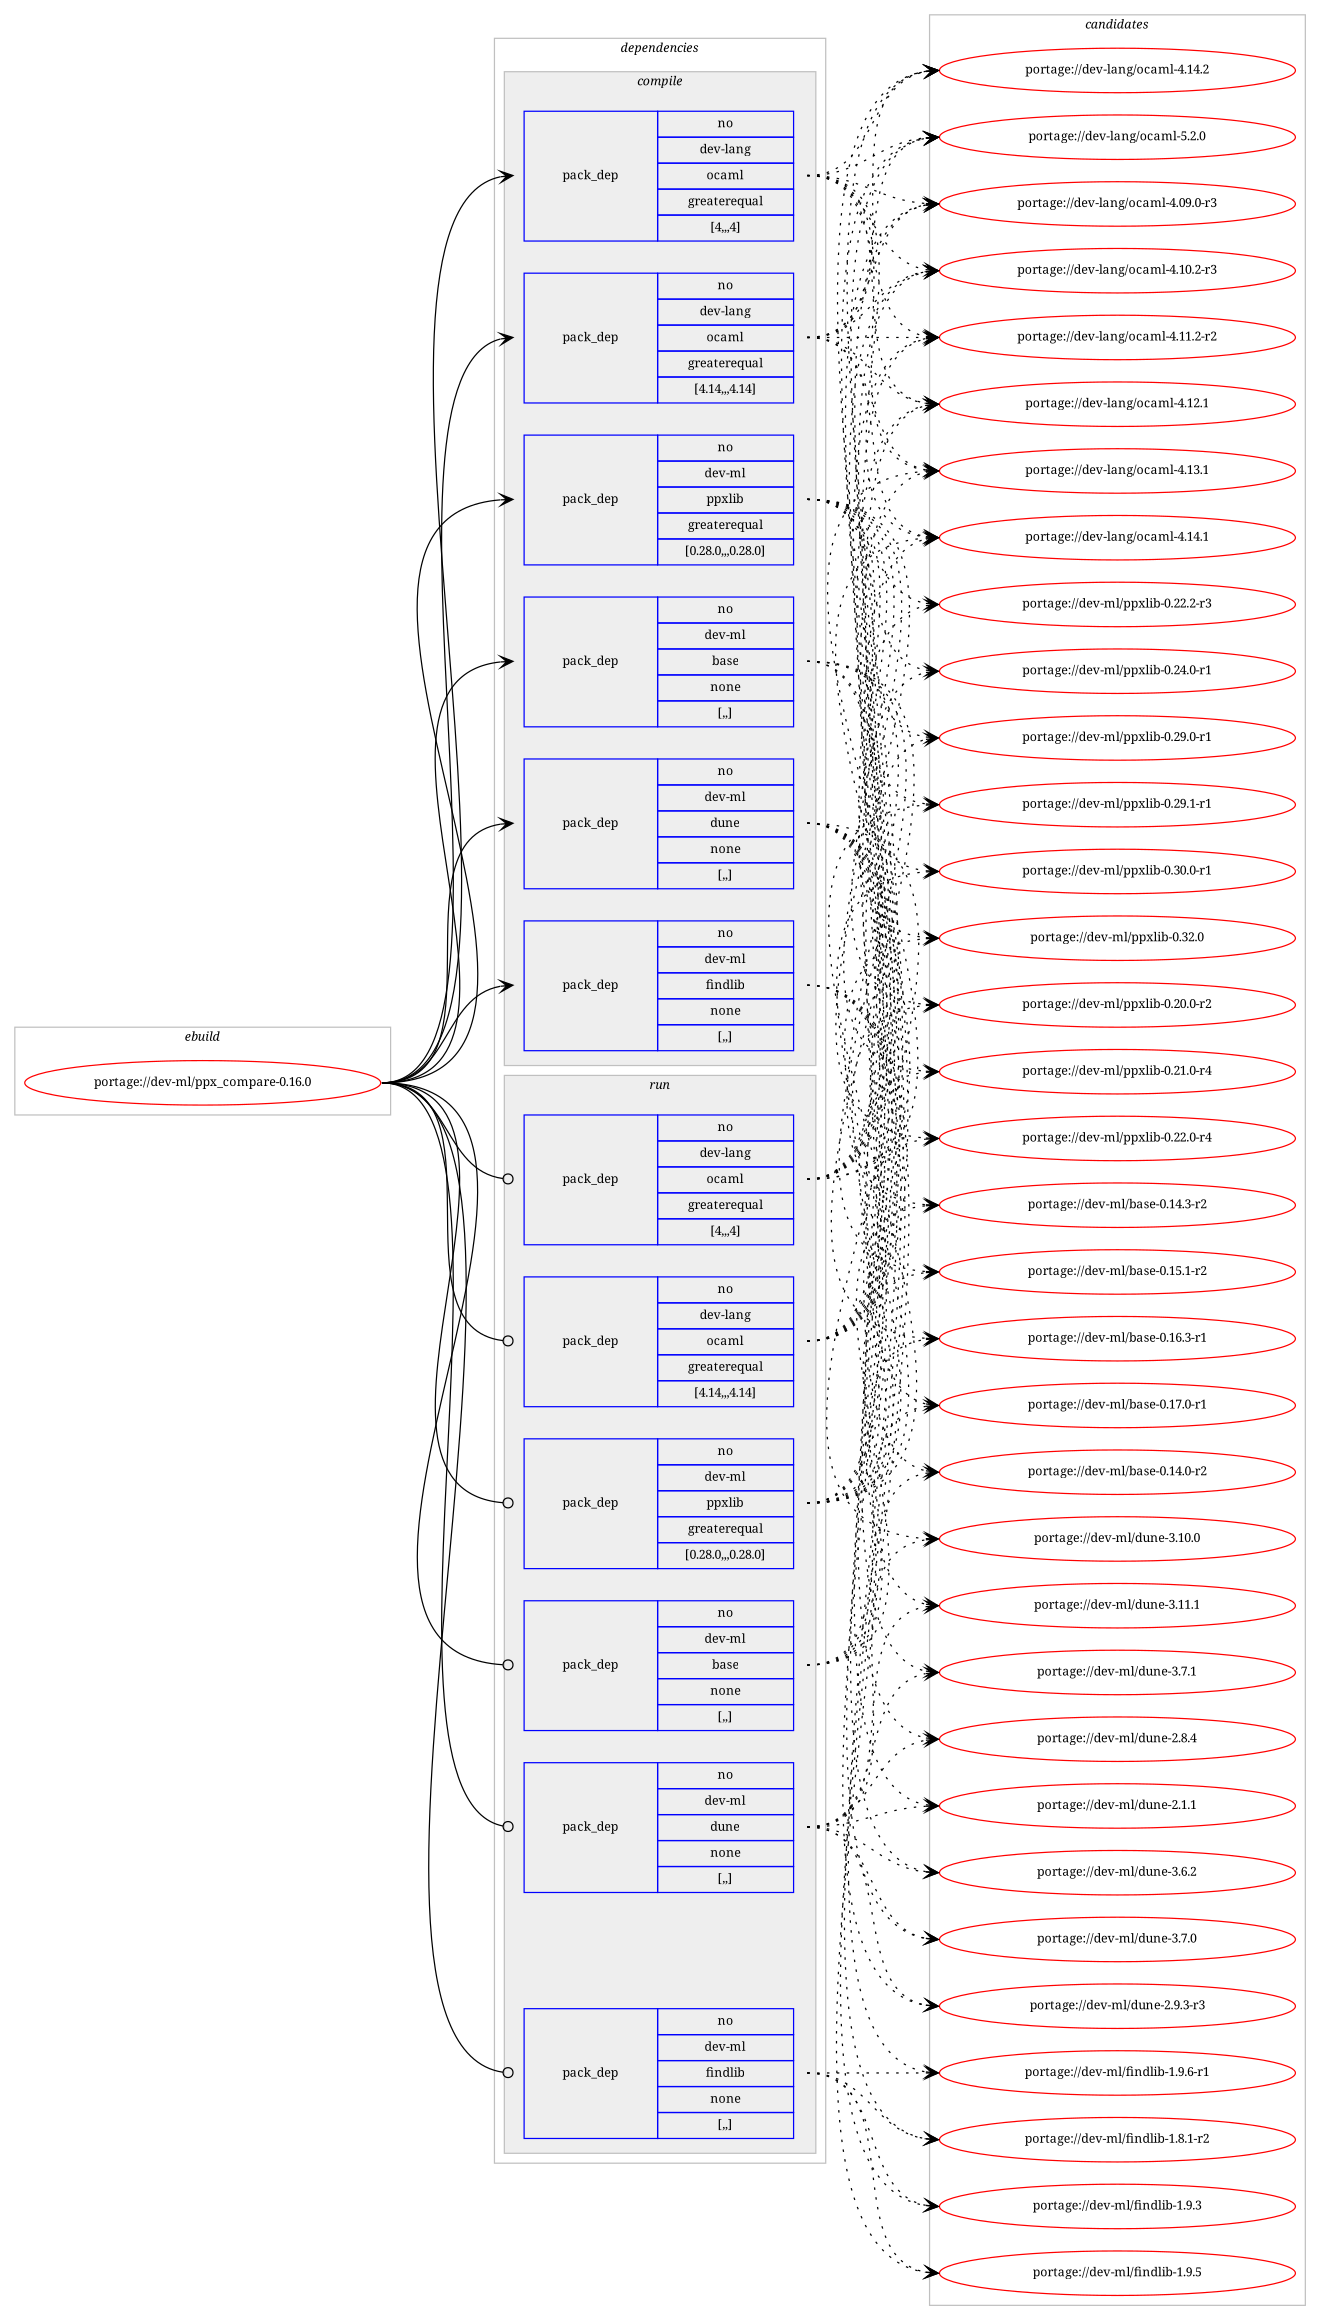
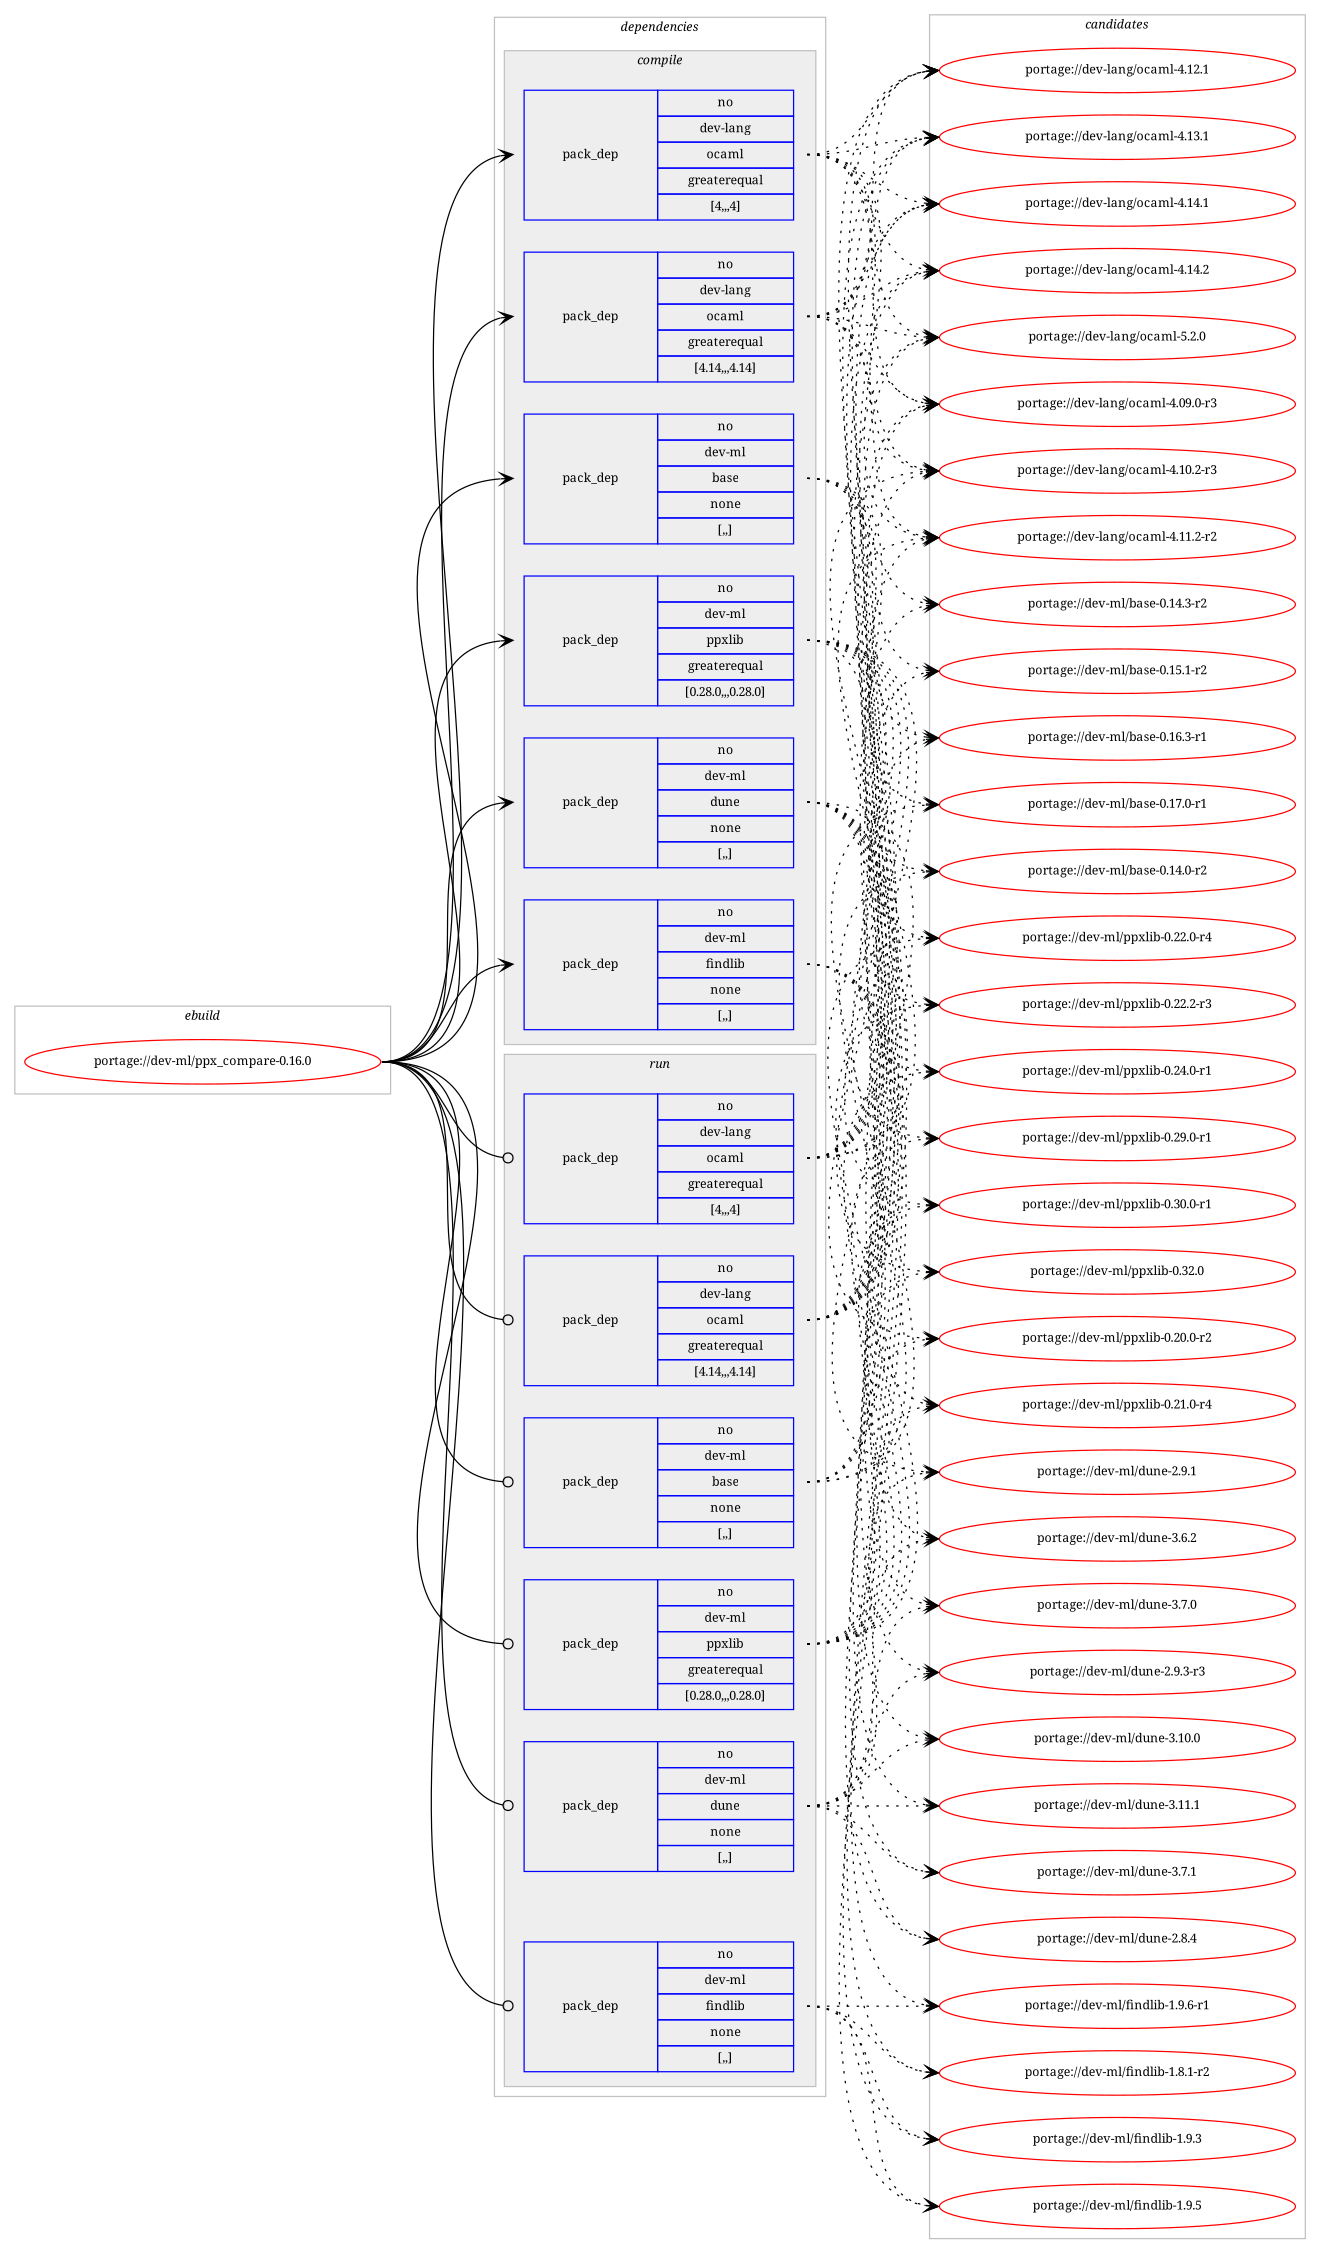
node "portage://dev-ml/ppxlib-0.29.1-r1": removed
node "portage://dev-ml/dune-2.1.1": label "portage://dev-ml/dune-2.1.1" -> "portage://dev-ml/dune-2.9.1"
